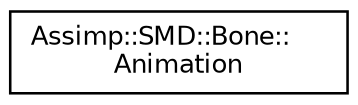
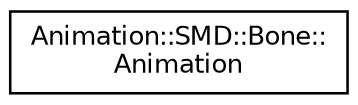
node "Assimp::SMD::Bone:: Animation": label "Assimp::SMD::Bone:: Animation" -> "Animation::SMD::Bone:: Animation"
